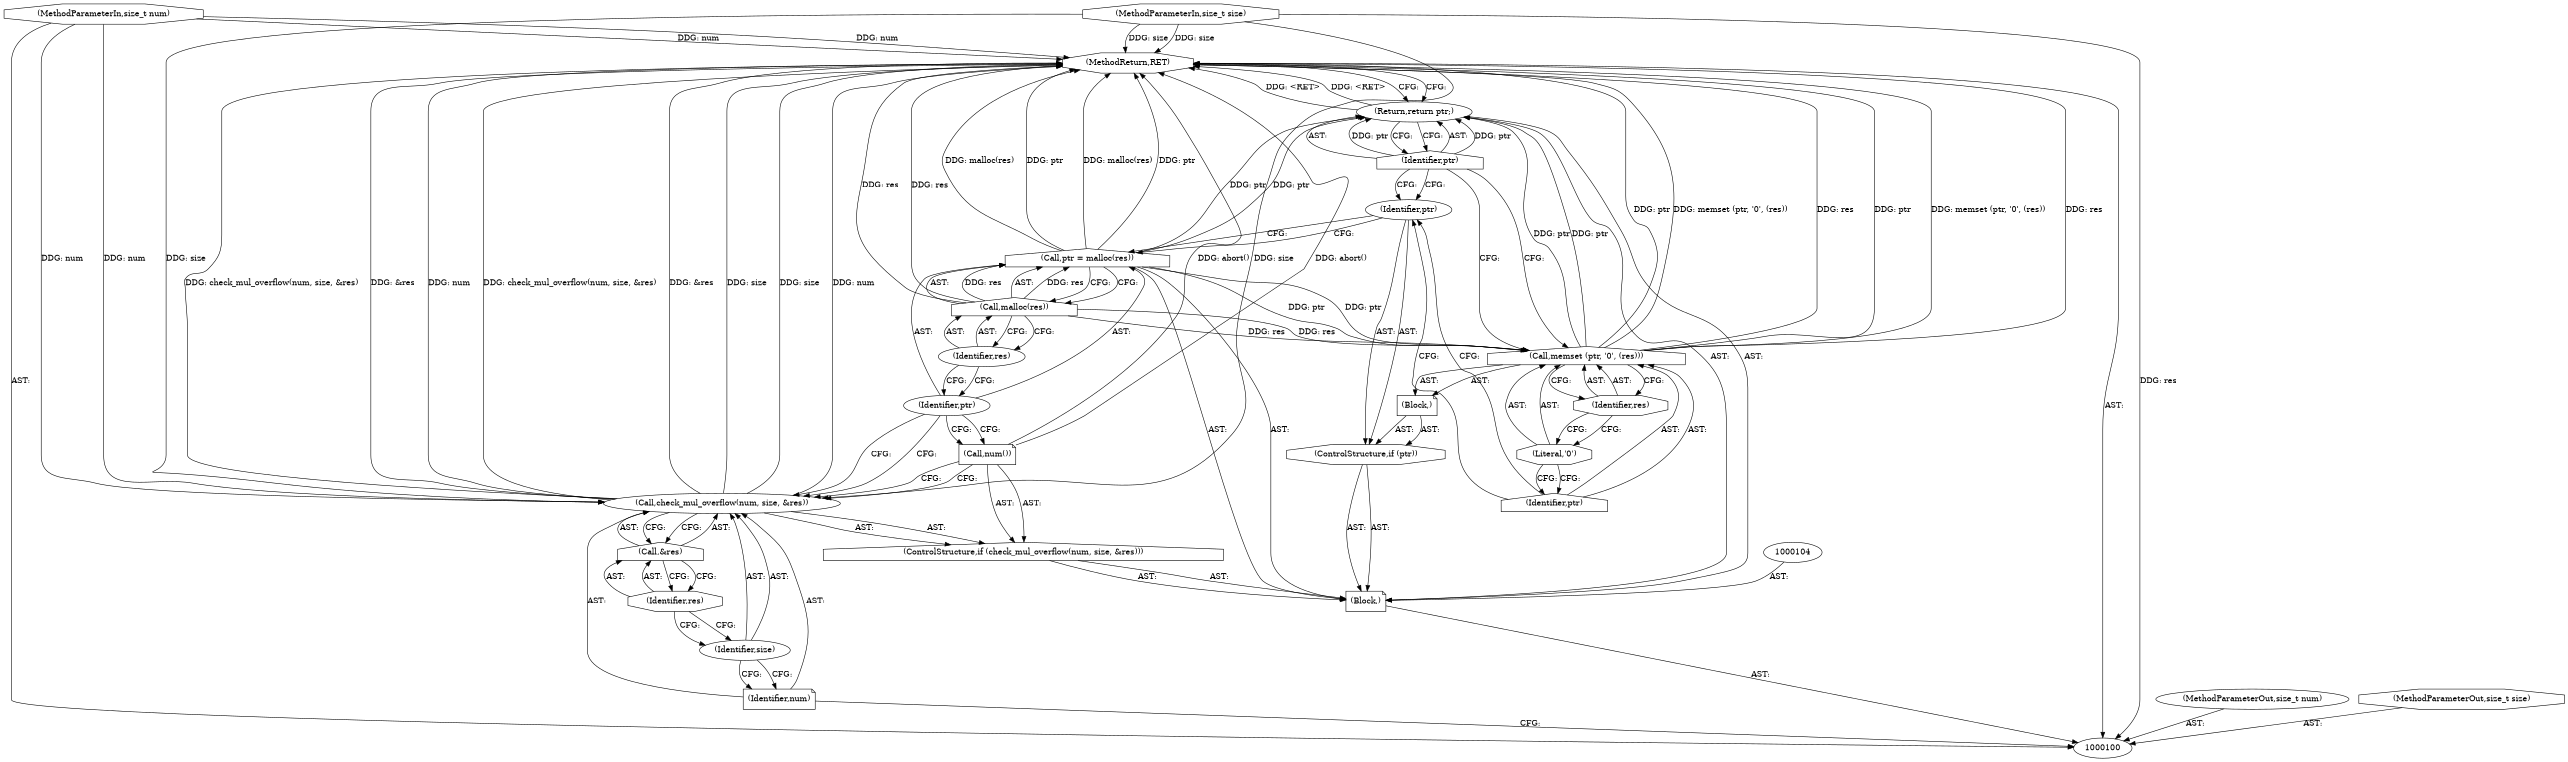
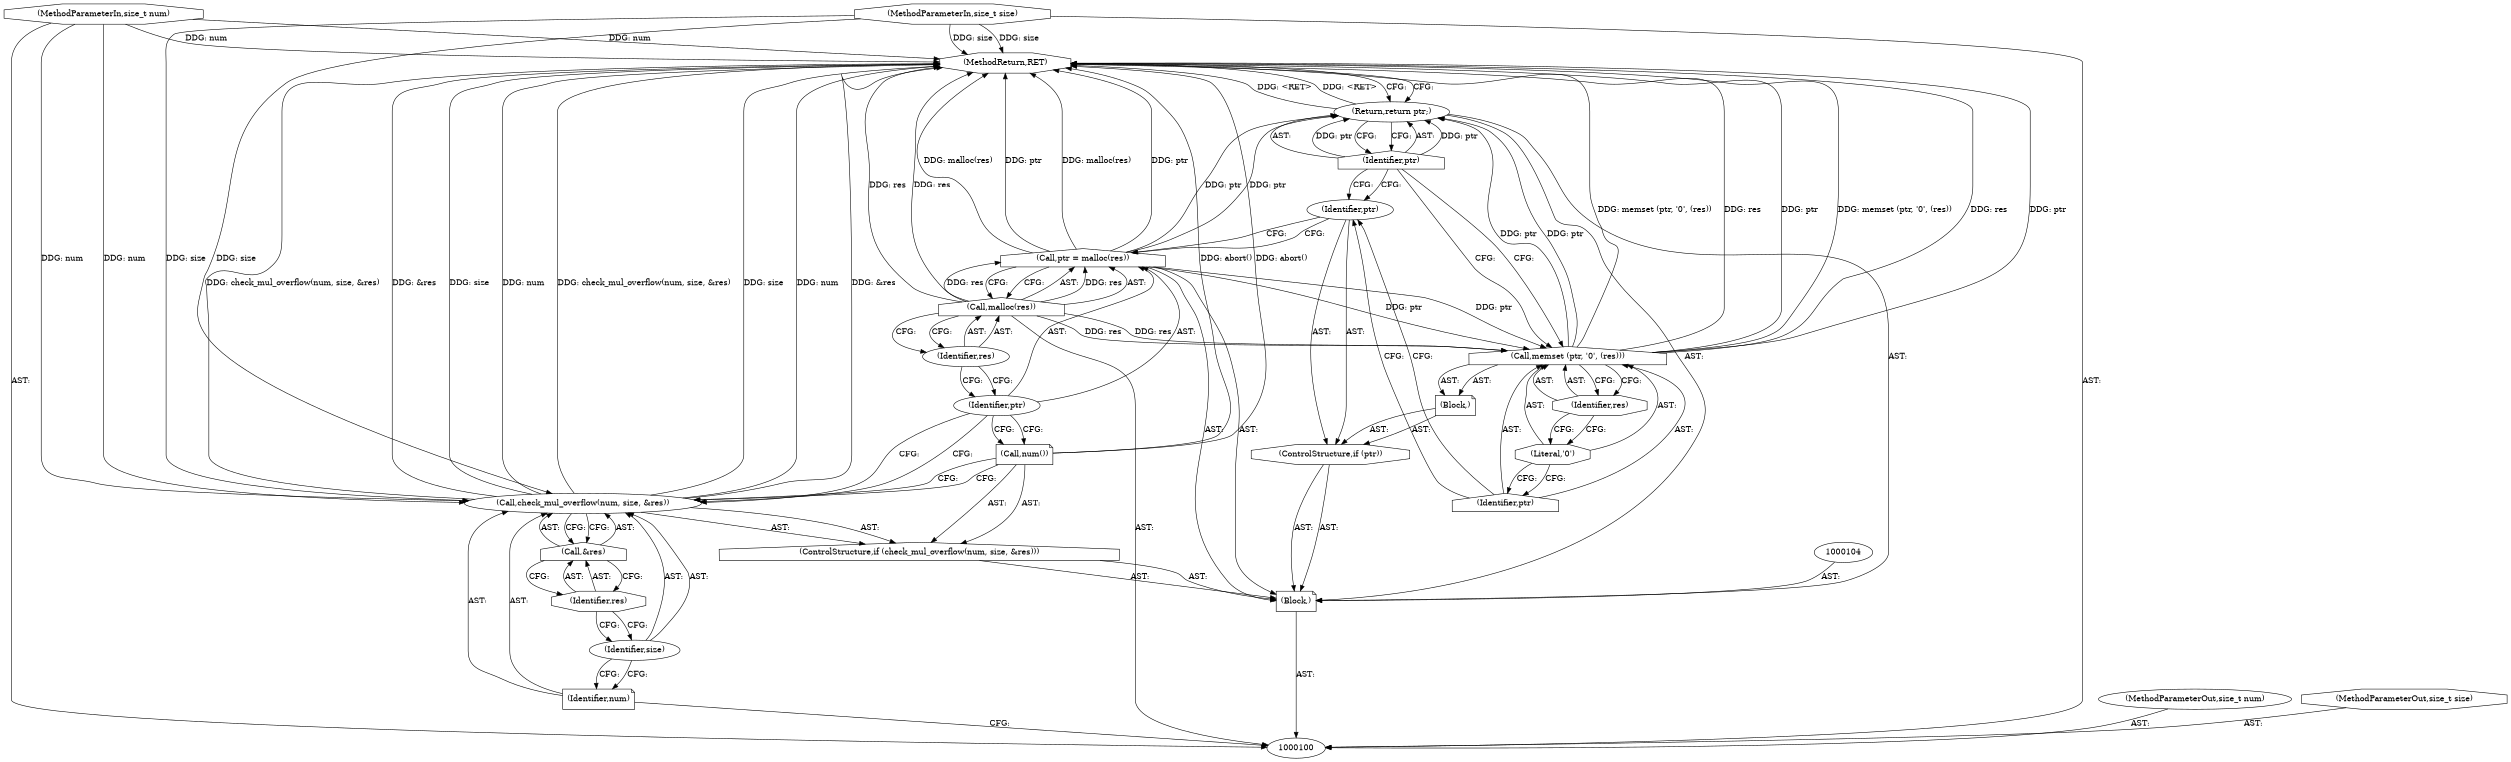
edge "(MethodReturn,RET)" -> "1000100": now "(Call,malloc(res))" -> "1000100"
edge "(MethodParameterIn,size_t size)" -> "1000100": label "DDG: res" -> "AST: "
